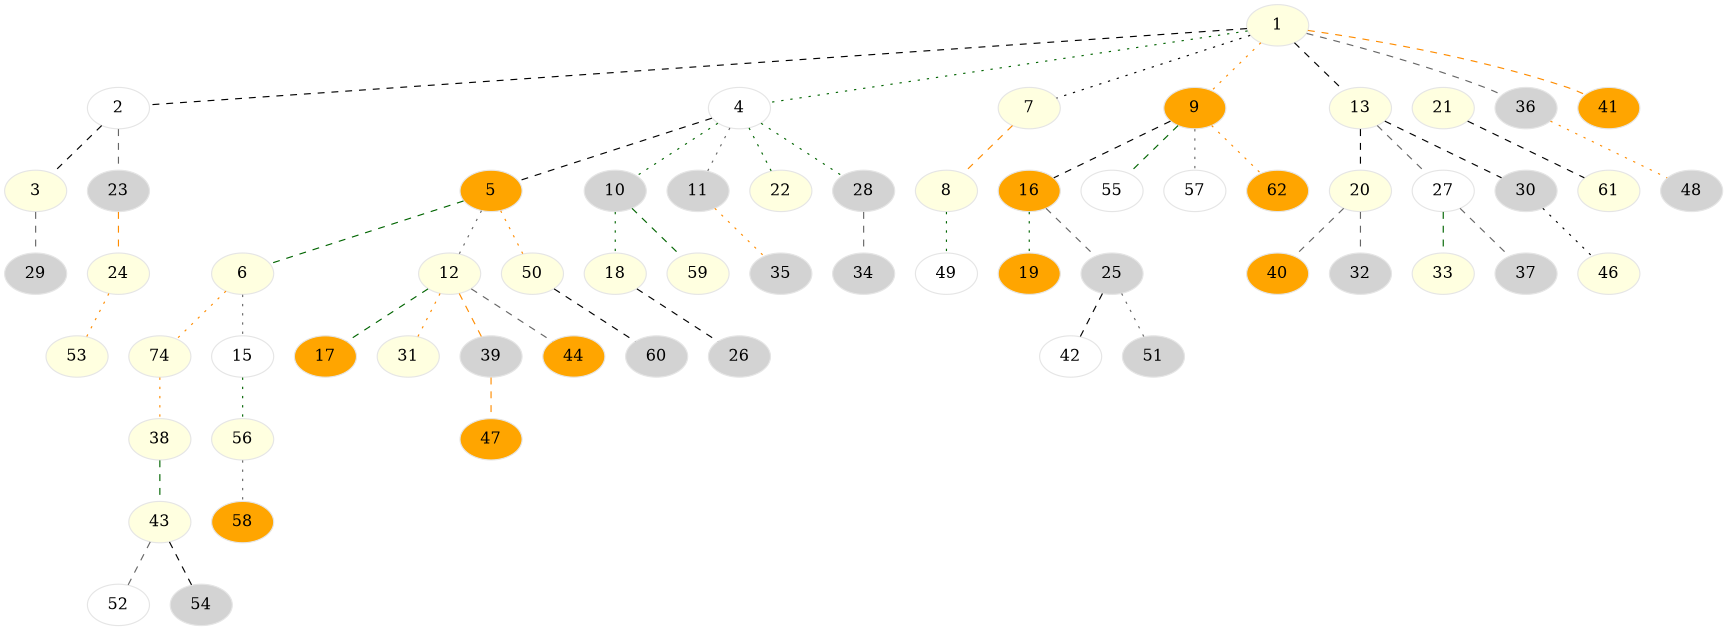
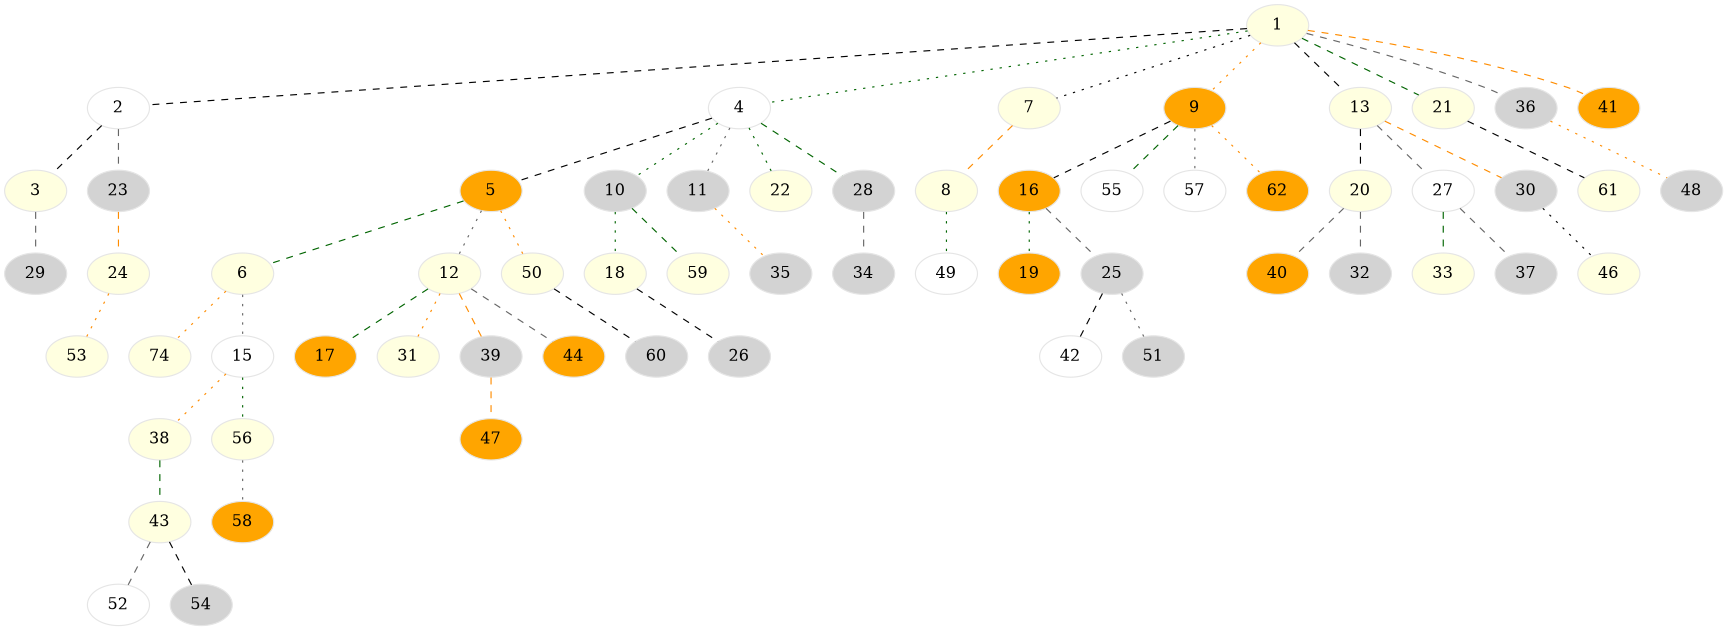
edge "1" -- "21": added
edge "13" -- "30": color black -> darkorange
edge "4" -- "28": style dotted -> dashed
edge "74" -- "38": now "15" -- "38"
